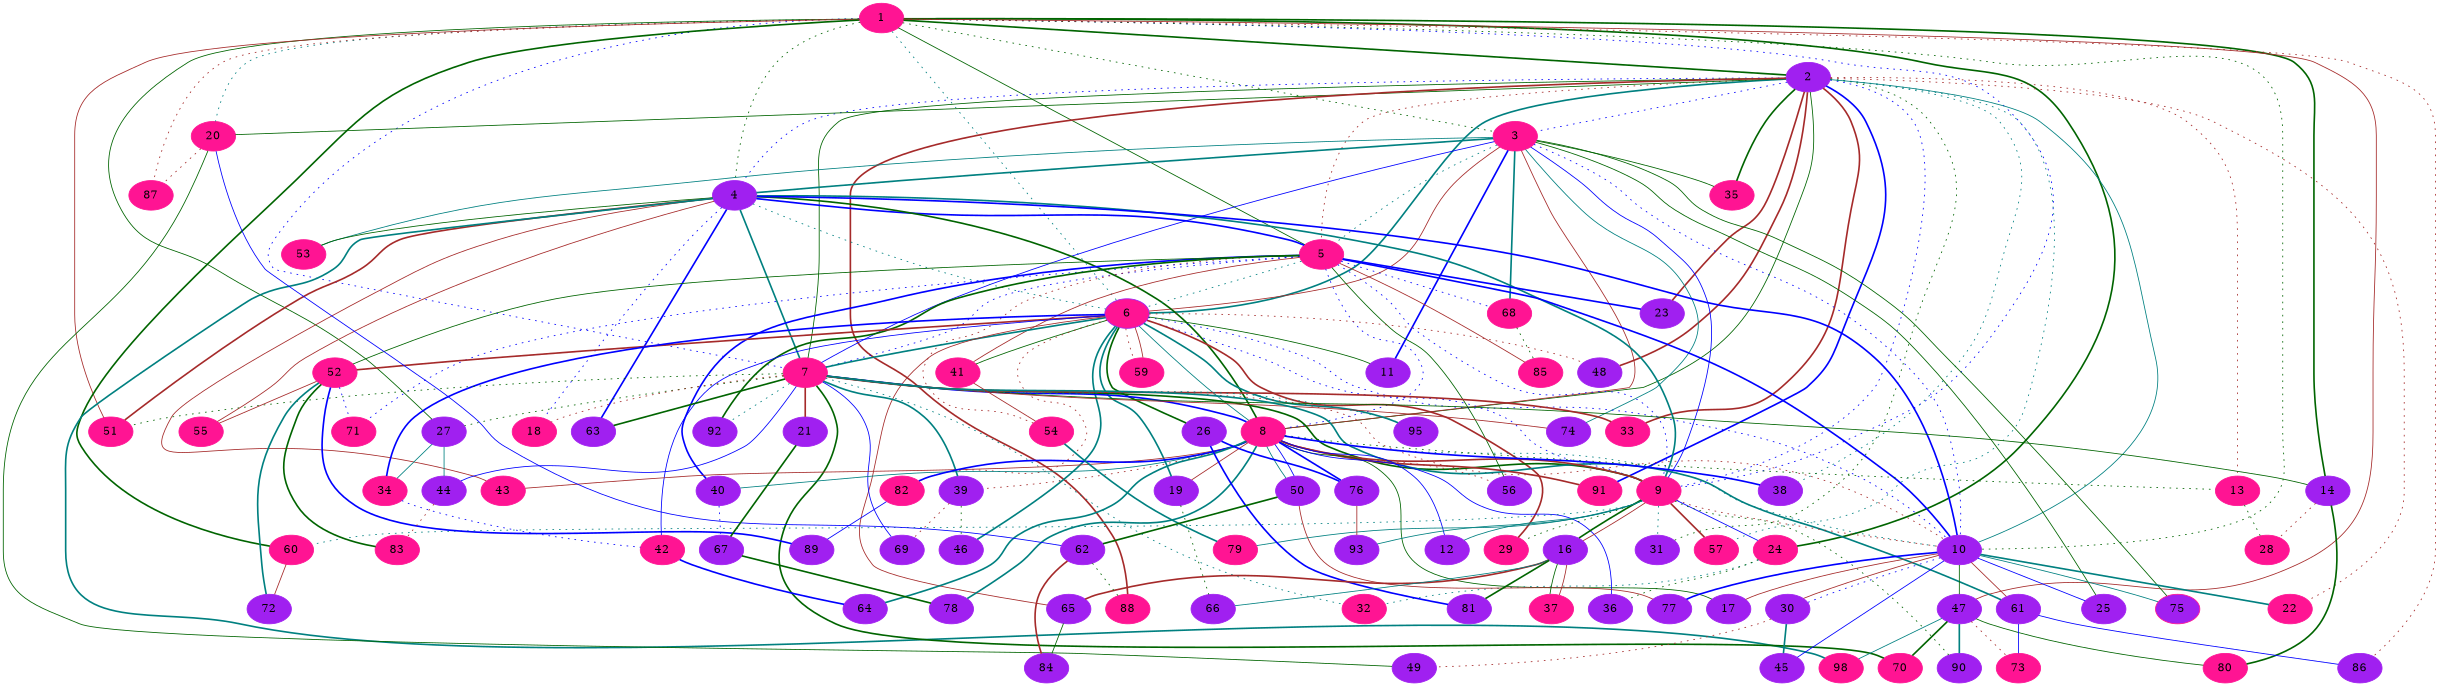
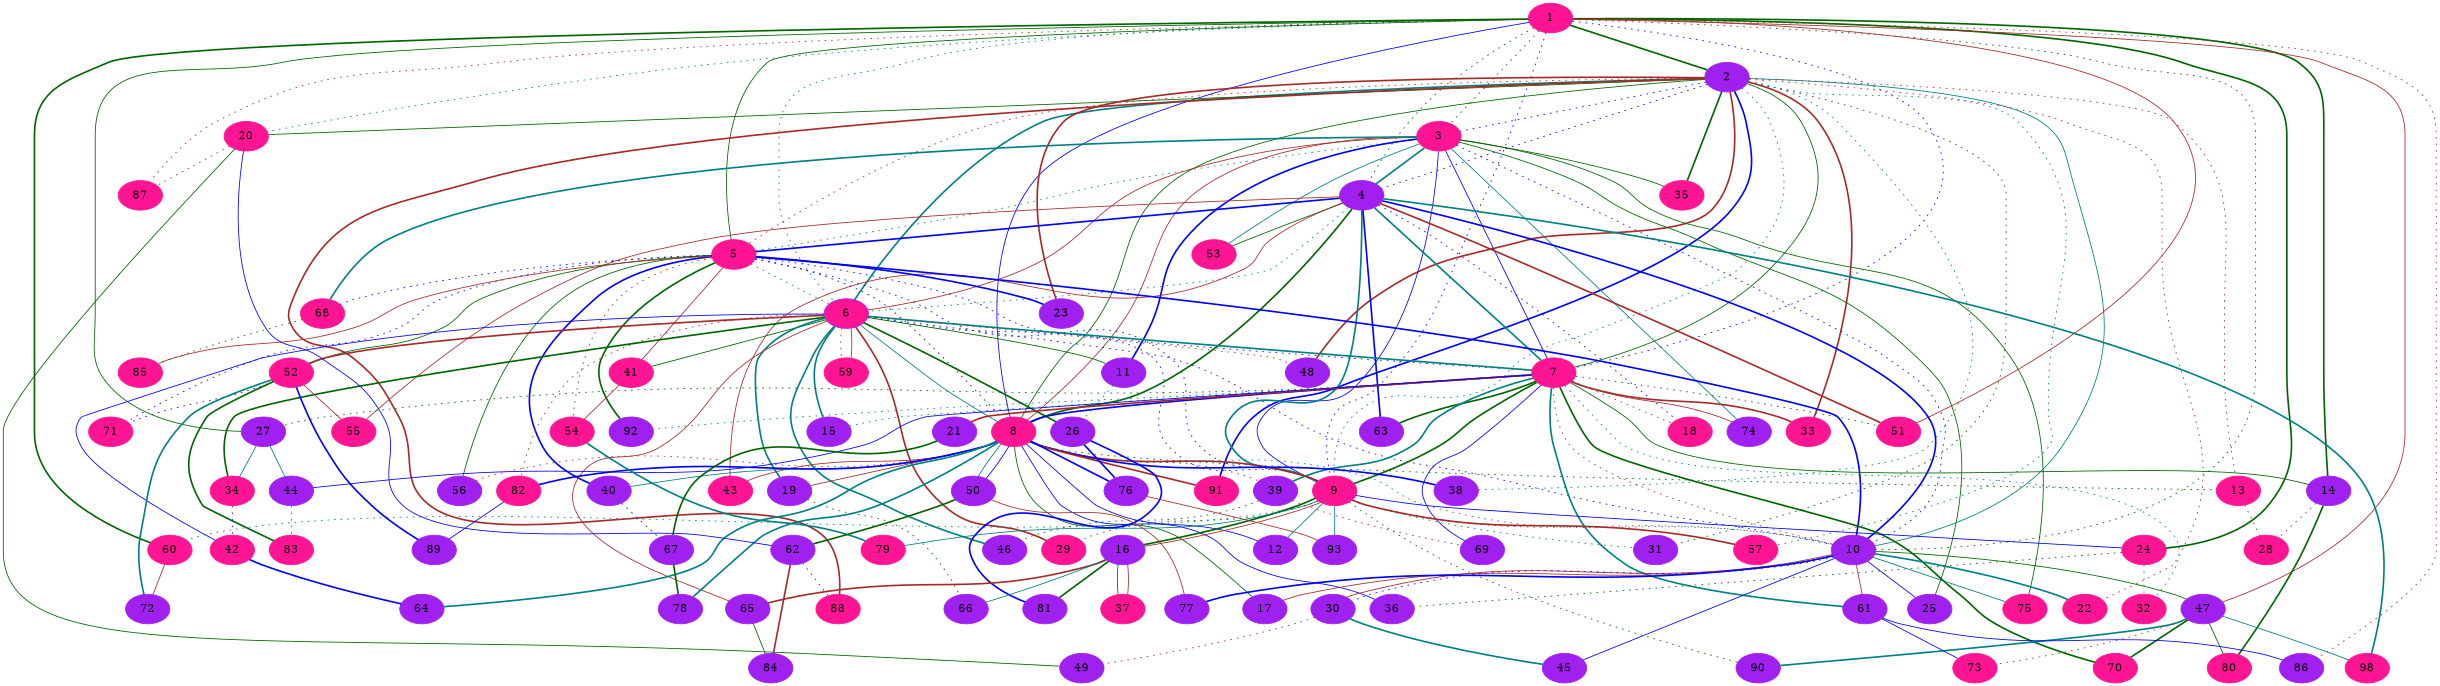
edge "1" -- "8": added
edge "2" -- "9": color blue -> teal
edge "6" -- "34": color blue -> darkgreen
edge "11" -- "26": added
node "95": label "95" -> "15"
node "75": fillcolor purple -> deeppink
